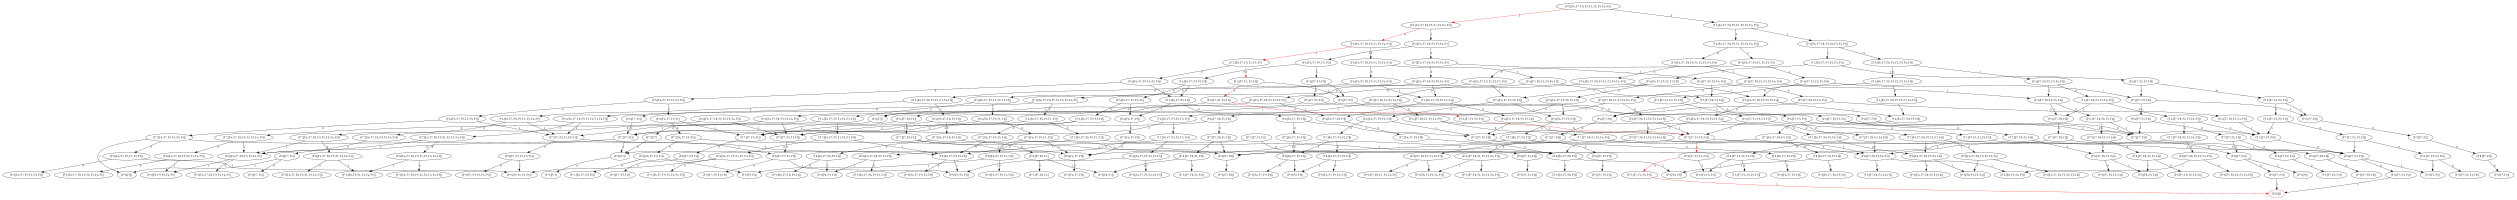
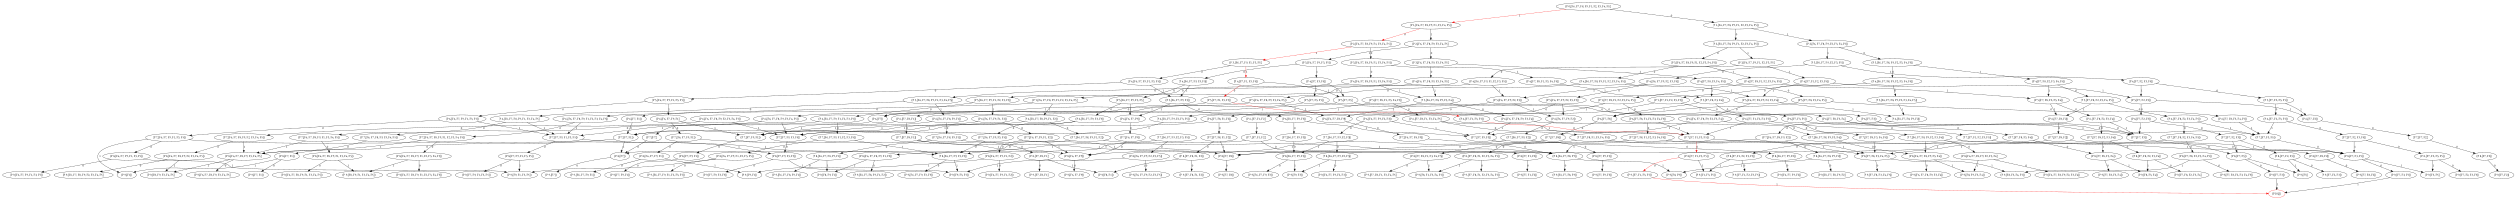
edge "(P 4,[F7, F8, F1, F3, F4, F5])" -> "(P 5,[F7, F8, F1, F3, F4, F5])": removed, label "0"
node "(P 6,[F7, F1, F2])": added
edge "(P 6,[F6, F7, F9, F2, F3, F5])" -> "(P 7,[F6, F7, F9, F2, F3, F5])": removed, label "0"
edge "(P 8,[F7, F2, F3])" -> "(P 9,[F3])": added, label "1"
